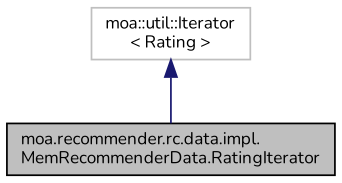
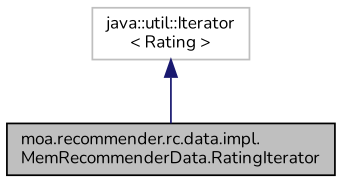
node "moa::util::Iterator < Rating >": label "moa::util::Iterator < Rating >" -> "java::util::Iterator < Rating >"
